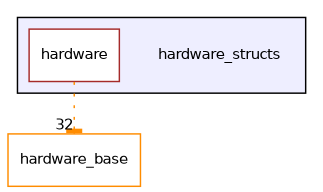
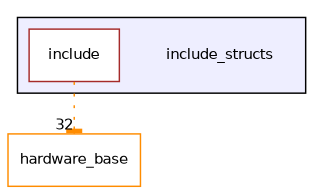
node "hardware": label "hardware" -> "include"
node "hardware_structs": label "hardware_structs" -> "include_structs"
